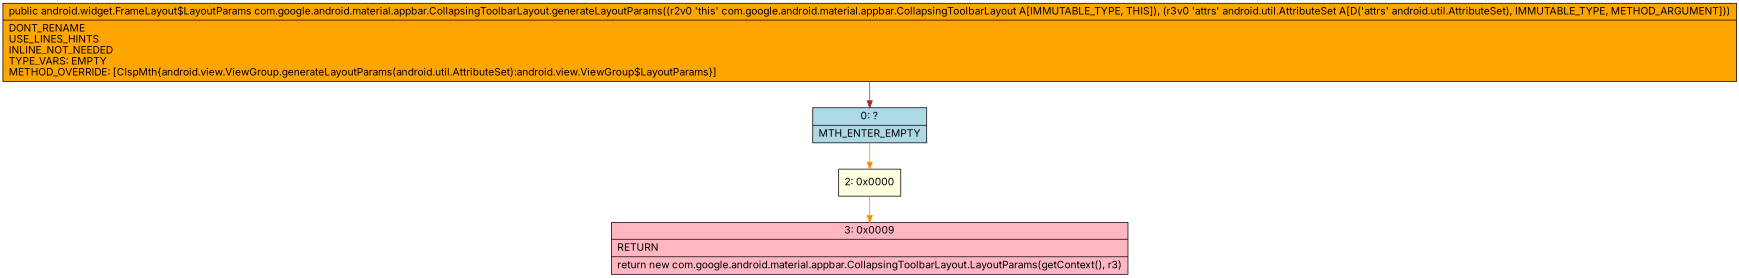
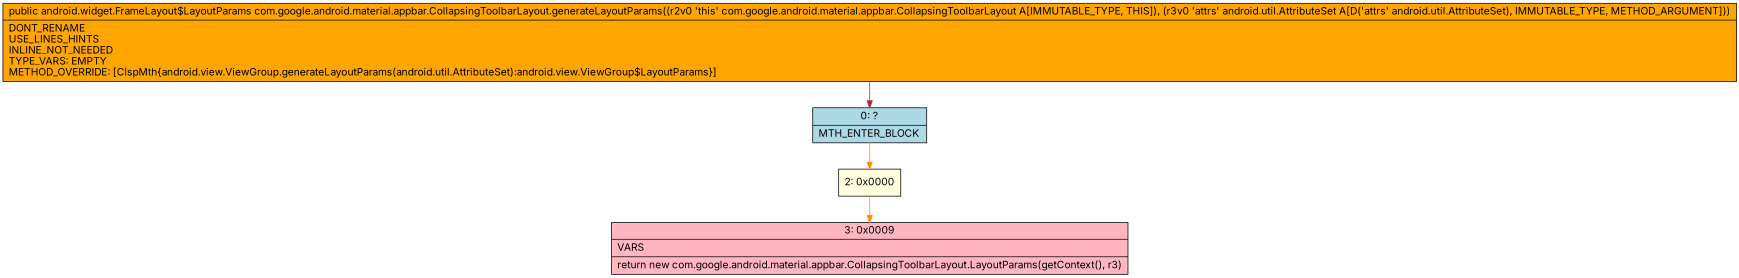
node "0: ?": text "MTH_ENTER_EMPTY" -> "MTH_ENTER_BLOCK"
node "3: 0x0009": text "RETURN" -> "VARS"
